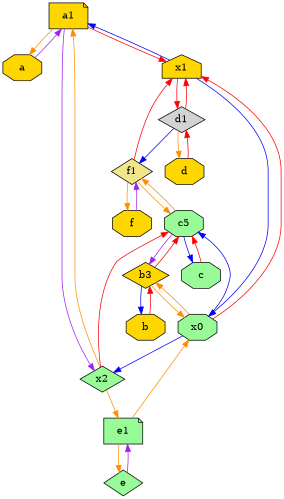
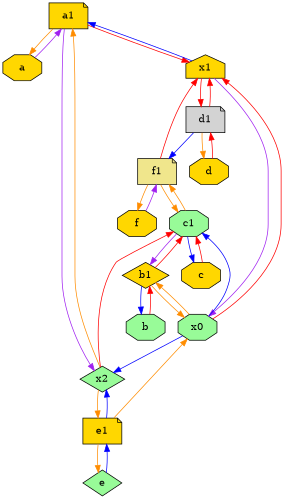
node "d1": shape diamond -> note
node "f1": shape diamond -> note
edge "x1" -> "x0": color blue -> purple
node "c5": label "c5" -> "c1"
node "b3": label "b3" -> "b1"
node "c": fillcolor palegreen -> gold
node "b": fillcolor gold -> palegreen
edge "e1" -> "x2": added
node "e1": fillcolor palegreen -> gold
edge "e" -> "e1": color purple -> blue
